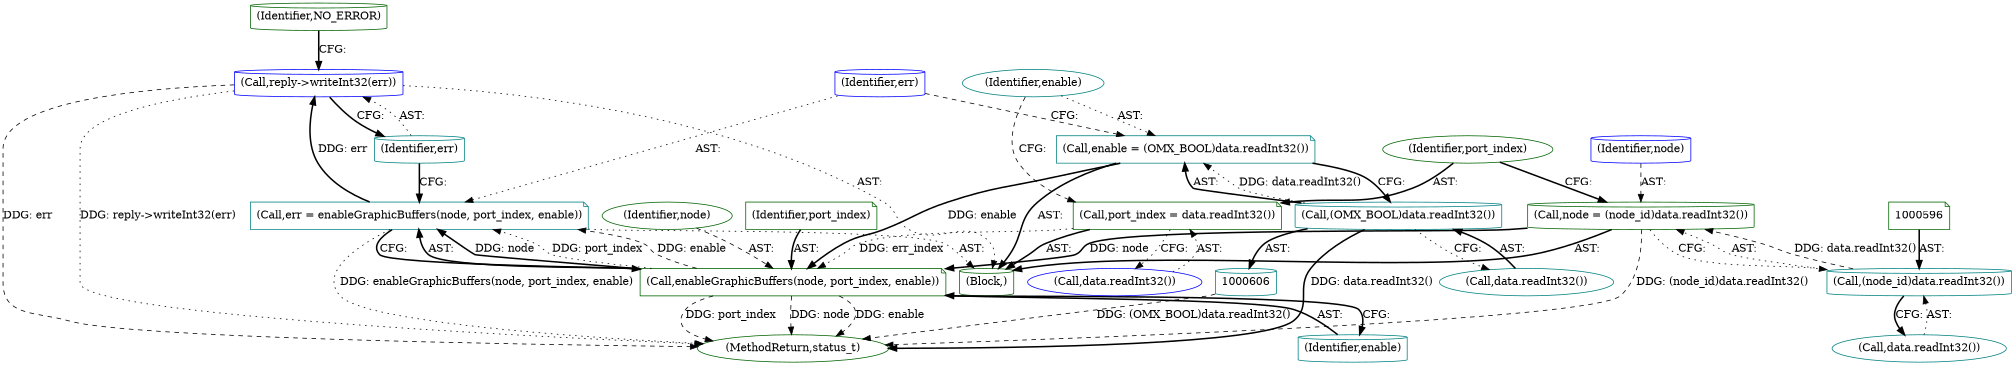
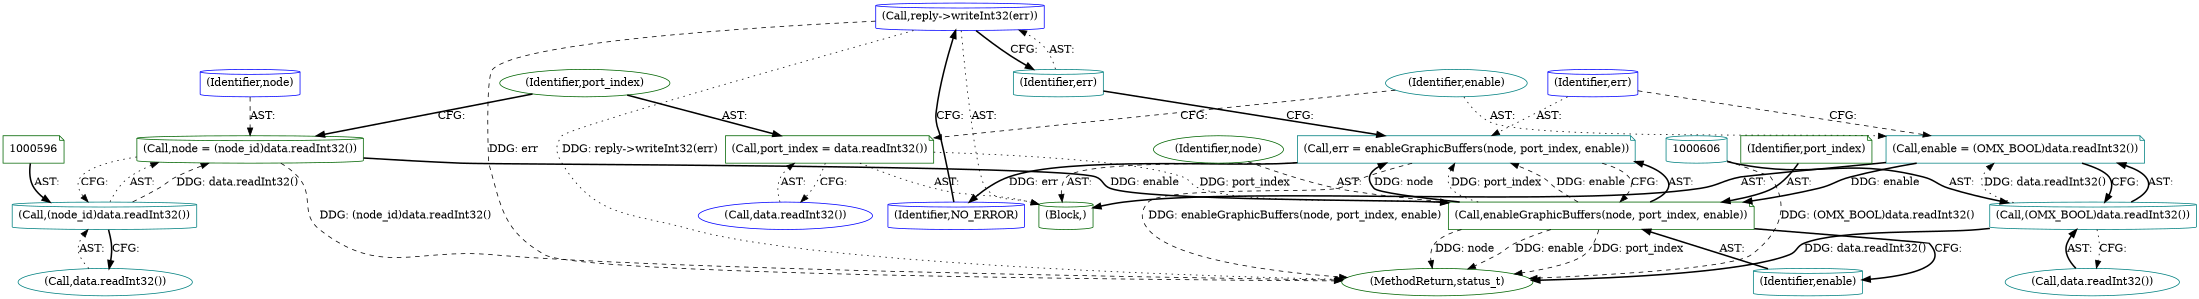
node "(Identifier,NO_ERROR)": color darkgreen -> blue
edge "(Call,err = enableGraphicBuffers(node, port_index, enable))" -> "(Call,reply->writeInt32(err))": now "(Call,err = enableGraphicBuffers(node, port_index, enable))" -> "(Identifier,NO_ERROR)"
edge "(Call,err = enableGraphicBuffers(node, port_index, enable))" -> "(Block,)": style dotted -> dashed
edge "(Call,(OMX_BOOL)data.readInt32())" -> "1000606": reversed
edge "(Call,port_index = data.readInt32())" -> "(Block,)": style bold -> dotted
edge "(Call,port_index = data.readInt32())" -> "(Call,enableGraphicBuffers(node, port_index, enable))": label "DDG: err_index" -> "DDG: port_index"
edge "(Call,node = (node_id)data.readInt32())" -> "(Call,enableGraphicBuffers(node, port_index, enable))": label "DDG: node" -> "DDG: enable"
edge "(Call,err = enableGraphicBuffers(node, port_index, enable))" -> "(Call,enableGraphicBuffers(node, port_index, enable))": style bold -> dashed
edge "(Call,node = (node_id)data.readInt32())" -> "(Block,)": removed, label "AST:"
edge "(Call,err = enableGraphicBuffers(node, port_index, enable))" -> "(MethodReturn,status_t)": style dotted -> dashed
